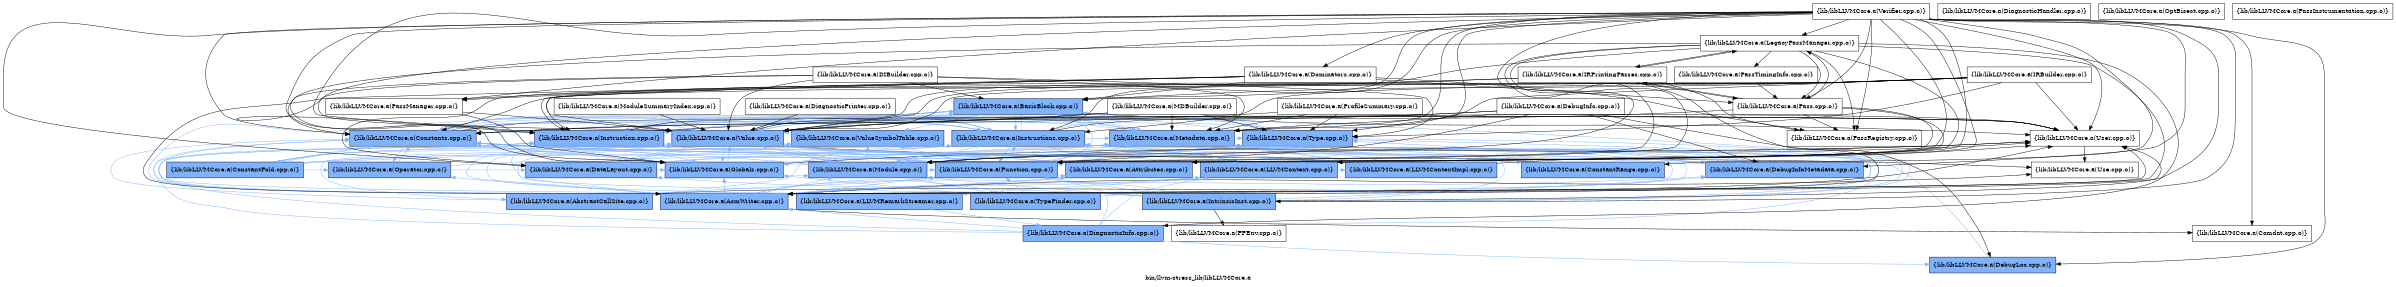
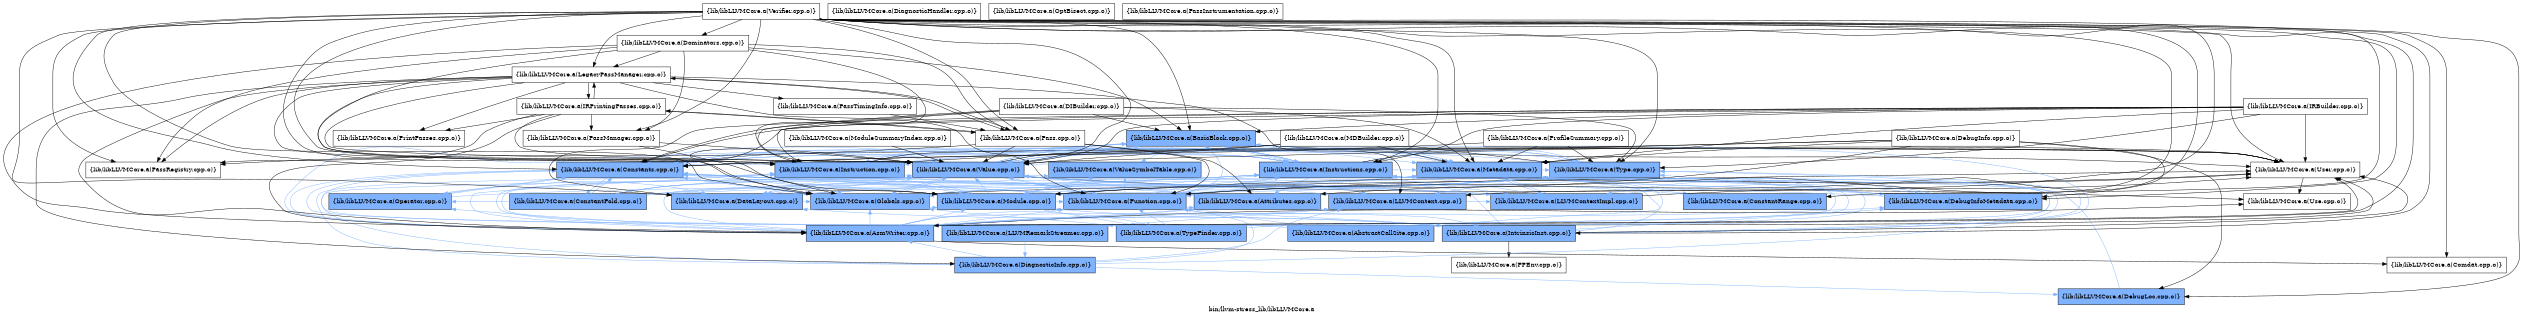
edge "{lib/libLLVMCore.a(Dominators.cpp.o)}" -> "{lib/libLLVMCore.a(LegacyPassManager.cpp.o)}": added
node "{lib/libLLVMCore.a(DiagnosticPrinter.cpp.o)}": removed
node "{lib/libLLVMCore.a(PrintPasses.cpp.o)}": added
